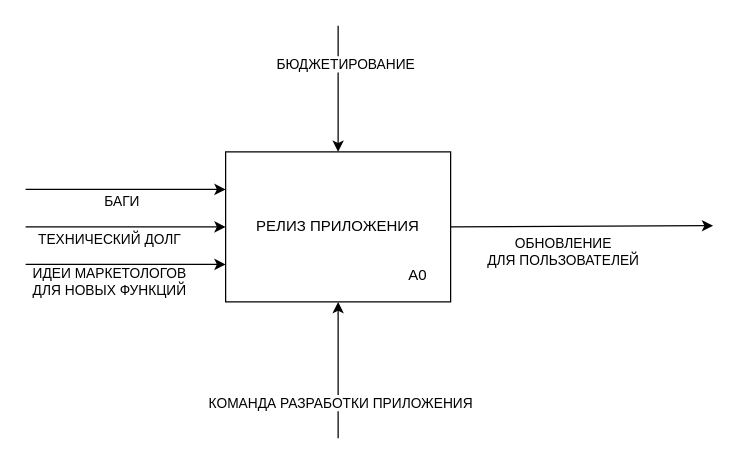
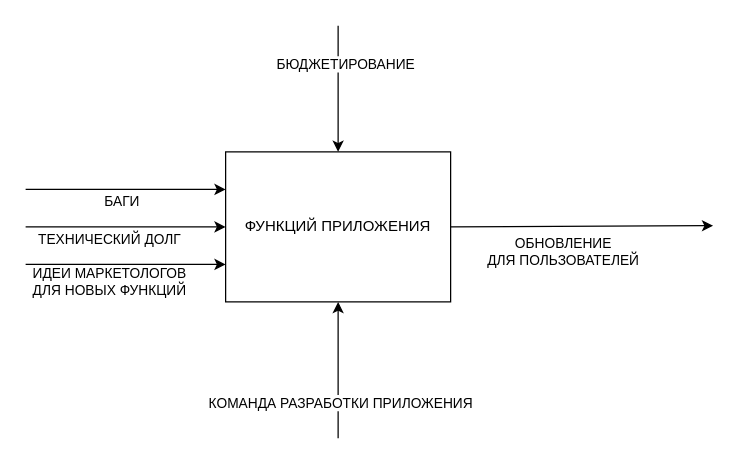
node "РЕЛИЗ ПРИЛОЖЕНИЯ": label "РЕЛИЗ ПРИЛОЖЕНИЯ" -> "ФУНКЦИЙ ПРИЛОЖЕНИЯ"
node "А0": removed
